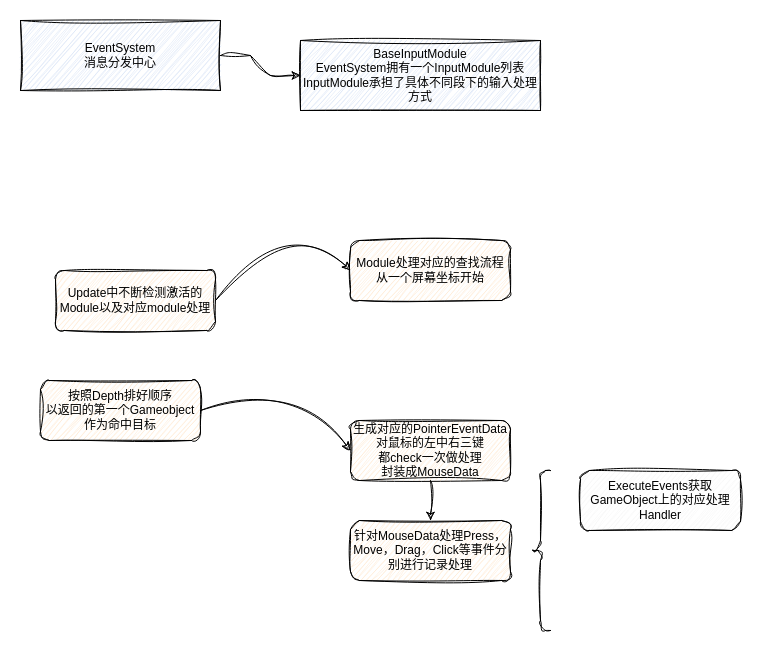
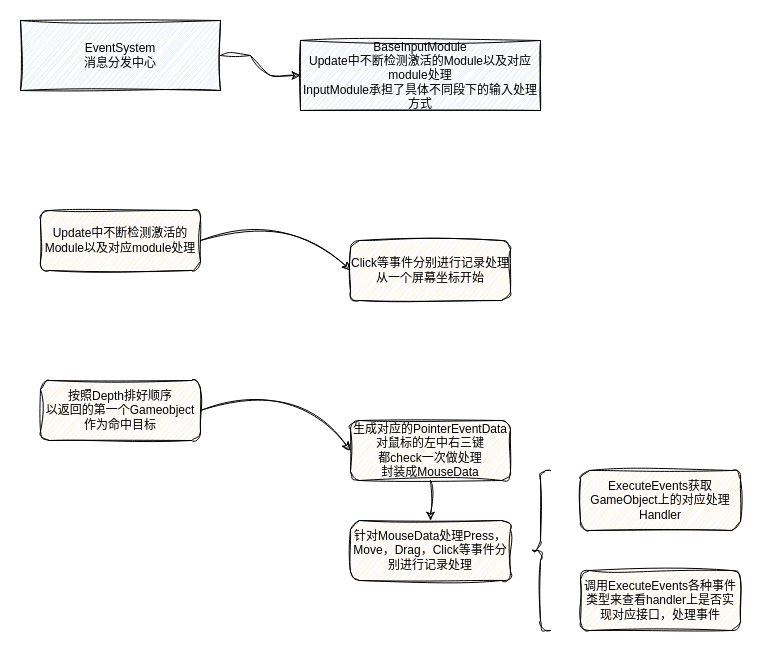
node "BaseInputModule EventSystem拥有一个InputModule列表 InputModule承担了具体不同段下的输入处理方式": label "BaseInputModule EventSystem拥有一个InputModule列表 InputModule承担了具体不同段下的输入处理方式" -> "BaseInputModule Update中不断检测激活的Module以及对应module处理 InputModule承担了具体不同段下的输入处理方式"
node "Module处理对应的查找流程 从一个屏幕坐标开始": label "Module处理对应的查找流程 从一个屏幕坐标开始" -> "Click等事件分别进行记录处理 从一个屏幕坐标开始"
node "Update中不断检测激活的Module以及对应module处理": moved (136, 301) -> (121, 241)
node "ExecuteEvents获取GameObject上的对应处理Handler": fillcolor #f5f5f5 -> #ffe6cc
node "调用ExecuteEvents各种事件类型来查看handler上是否实现对应接口，处理事件": added
